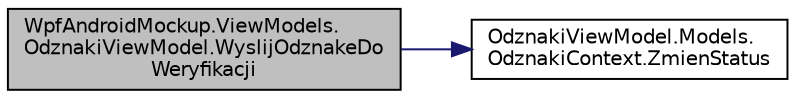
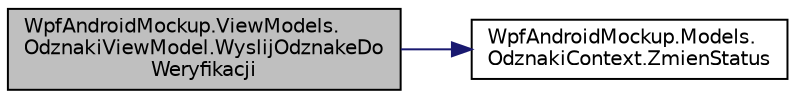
node "OdznakiViewModel.Models. OdznakiContext.ZmienStatus": label "OdznakiViewModel.Models. OdznakiContext.ZmienStatus" -> "WpfAndroidMockup.Models. OdznakiContext.ZmienStatus"
